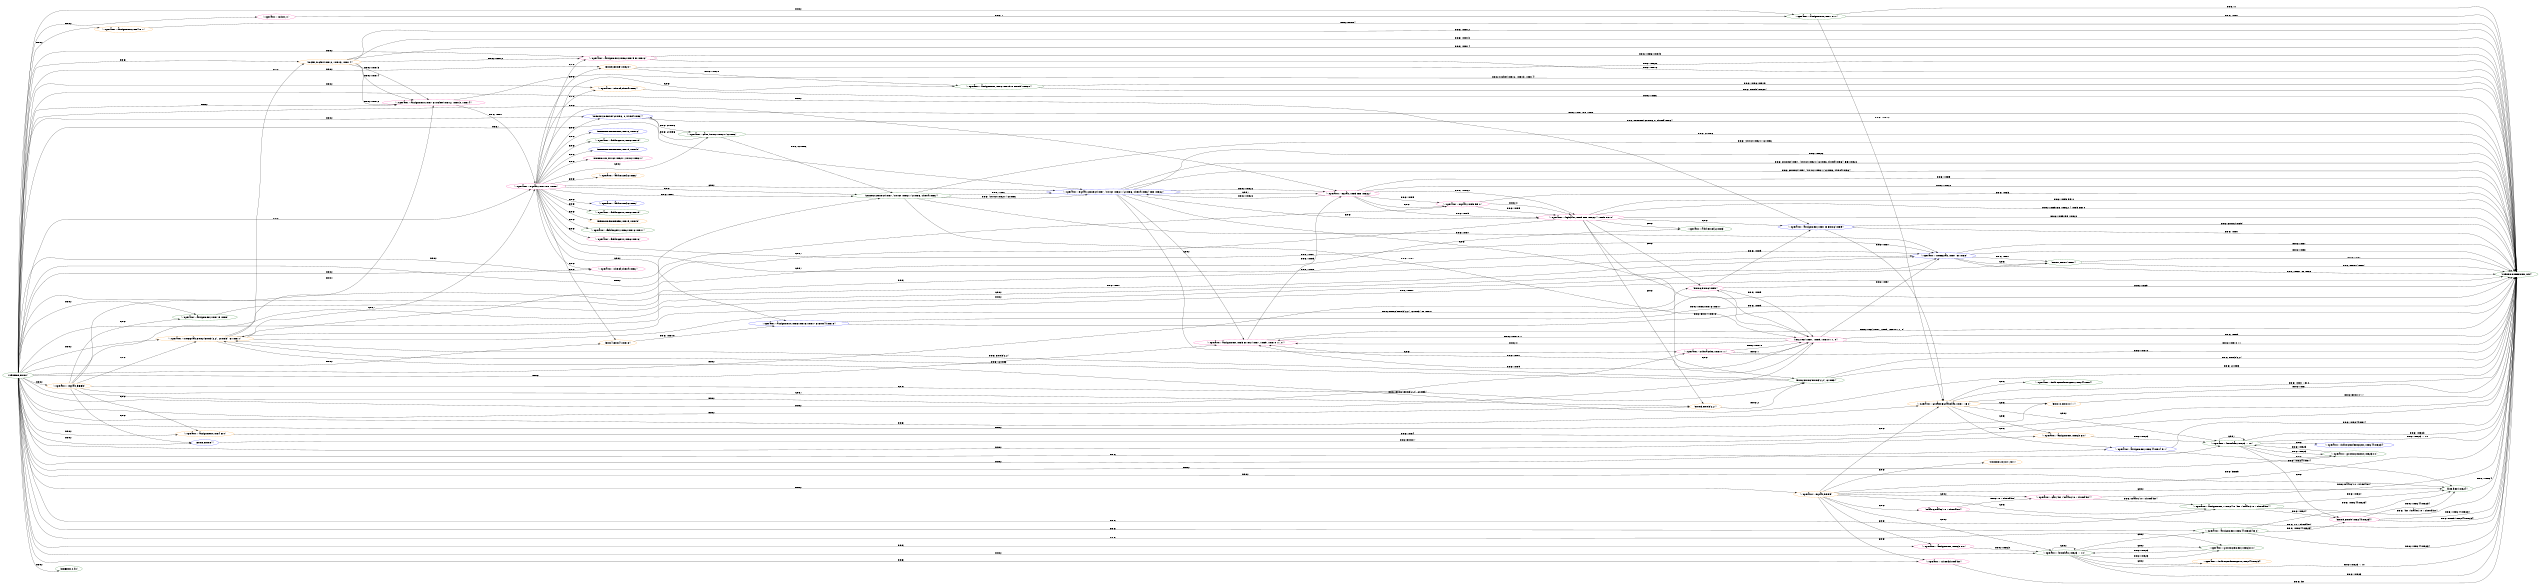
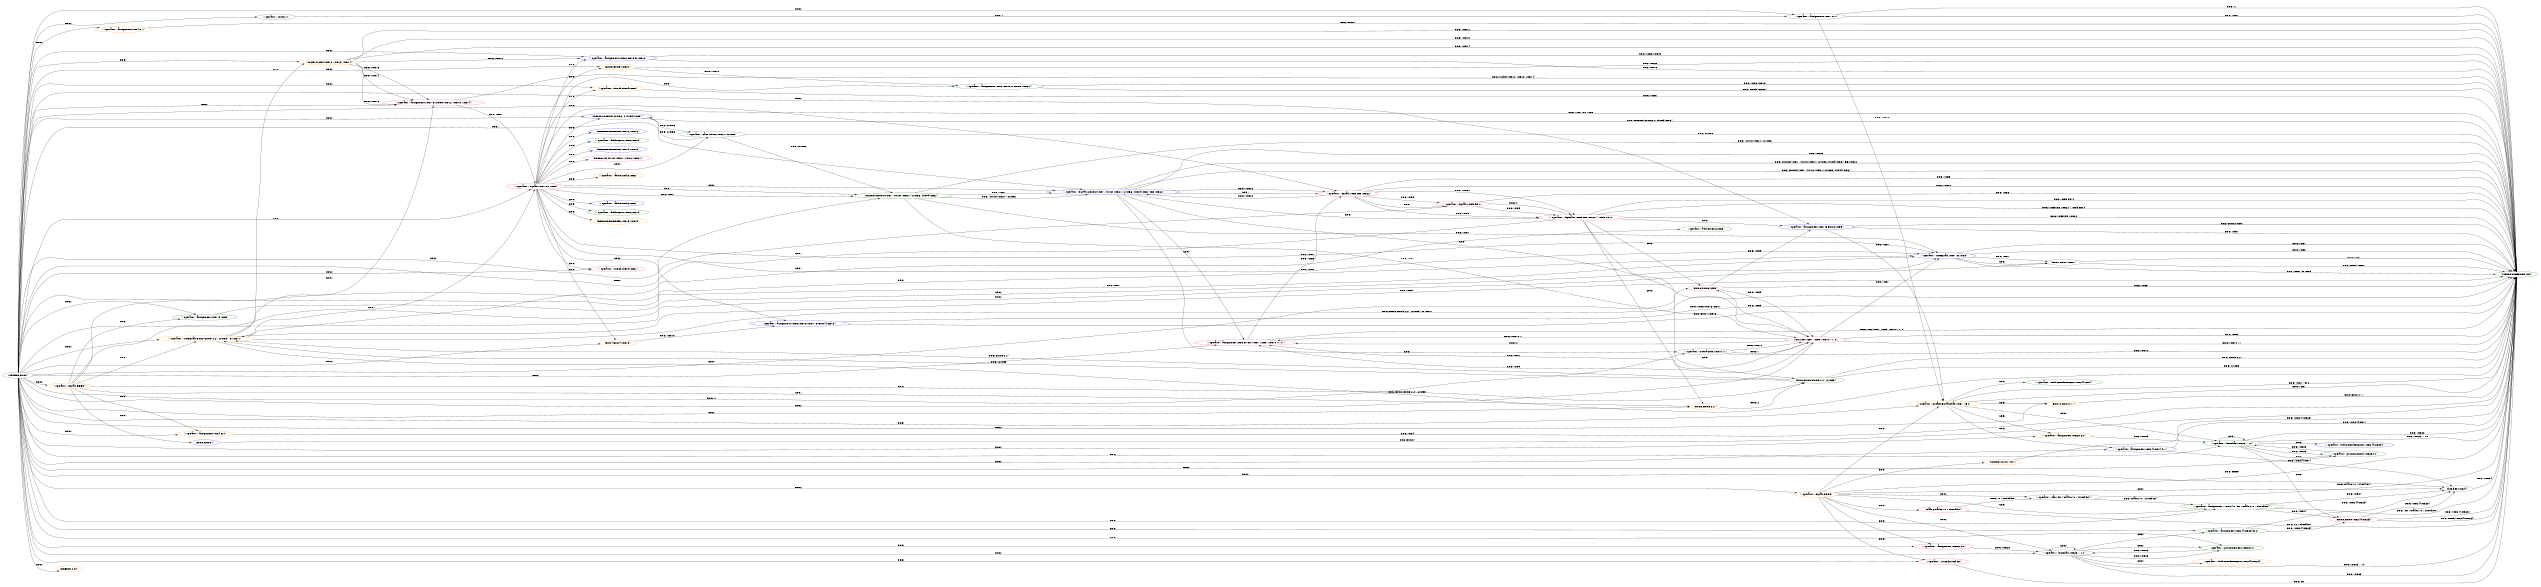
node "(<operator>.minus,-1)": color deeppink -> darkgreen
node "(<operator>.assignment,VAR6.VAR15 = VAR12)": color deeppink -> blue
edge "(<operator>.equals,VAR7 == VAR8)" -> "(<operator>.fieldAccess,VAR6.VAR19)": label "CDG: " -> "FUN: "
edge "(<operator>.logicalOr,VAR5 == VAR22 || VAR5 == 0)" -> "(<operator>.addressOf,&VAR3)": removed, label "CDG:"
node "(<operator>.fieldAccess,VAR6.VAR16.VAR17)": removed
node "(<operator>.fieldAccess,VAR6.VAR16)": removed
node "(<operator>.subtraction,VAR10 - 1)": color deeppink -> darkgreen
edge "(METHOD,FUN1)" -> "(<operator>.subtraction,VAR10 - 1)": label "DDG: " -> "DDG: -1"
edge "(METHOD,FUN1)" -> "(FUN8,FUN8())": removed, label "DDG:"
node "(<operator>.cast,(int *)malloc(10 * sizeof(int)))": color deeppink -> darkgreen
edge "(<operator>.assignment,VAR24[VAR23] = 0)" -> "(METHOD_RETURN,void)": now "(UNKNOWN,int *,int *)" -> "(METHOD_RETURN,void)"
node "(LITERAL,0,do)": color darkgreen -> darkorange
